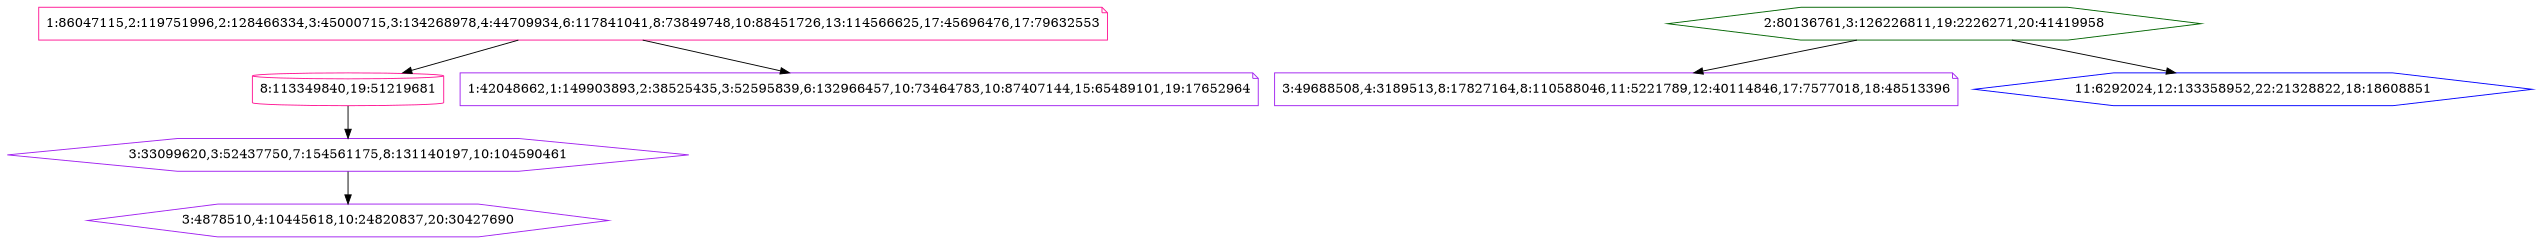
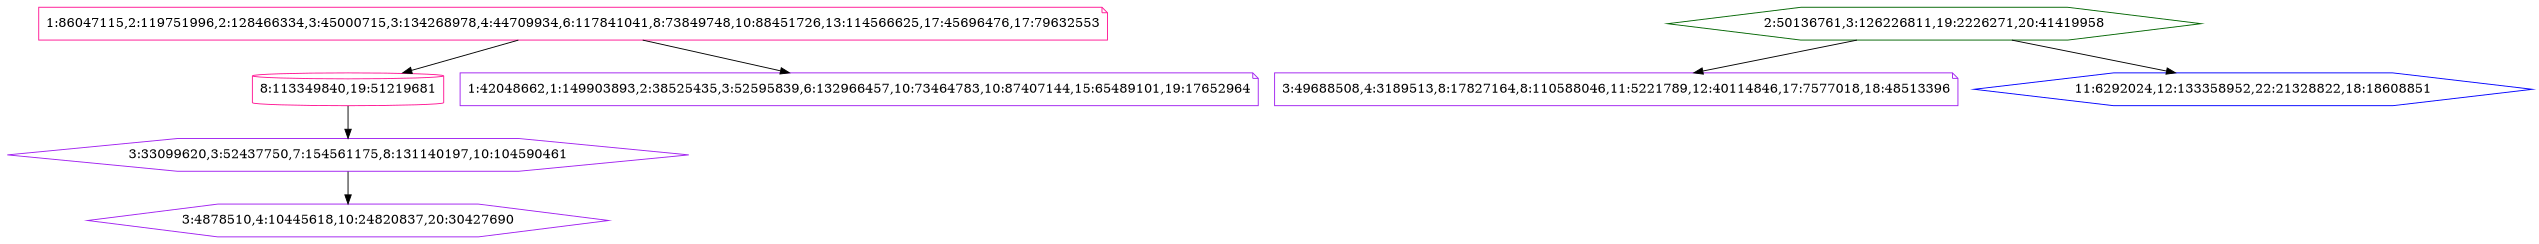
node "2:80136761,3:126226811,19:2226271,20:41419958": label "2:80136761,3:126226811,19:2226271,20:41419958" -> "2:50136761,3:126226811,19:2226271,20:41419958"
